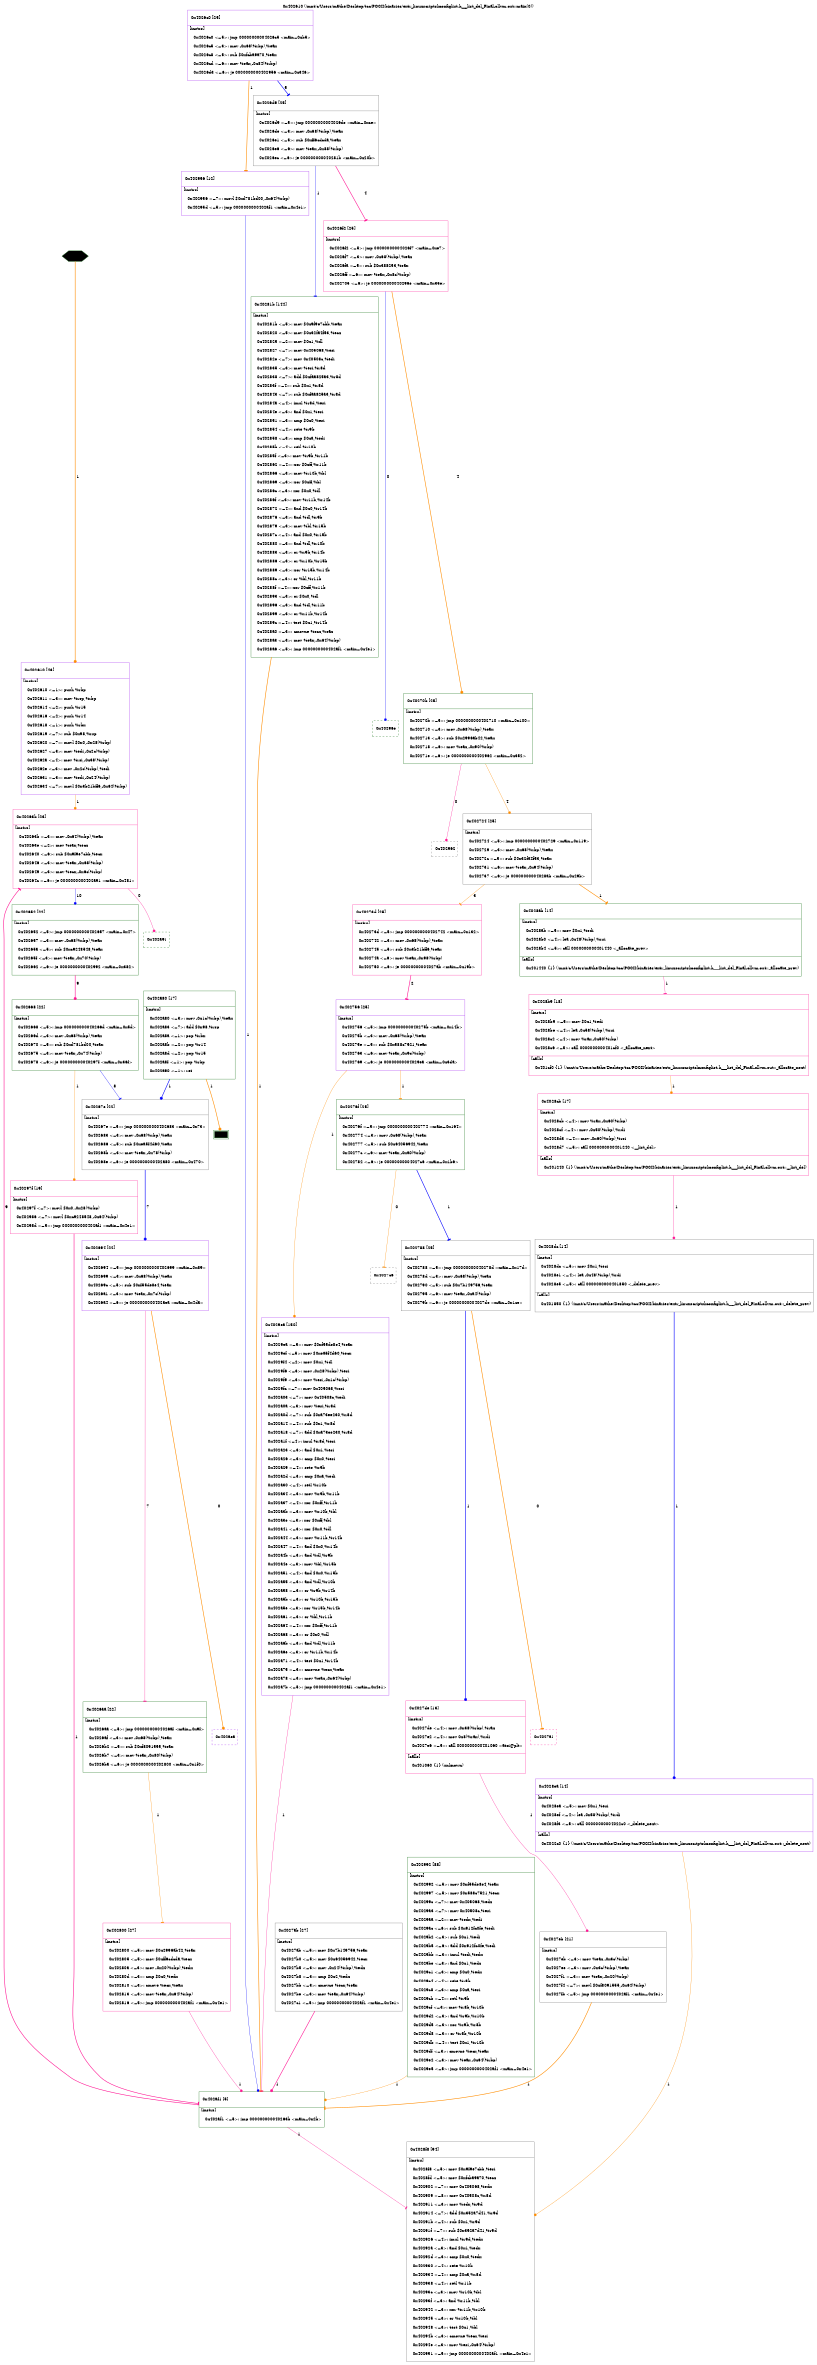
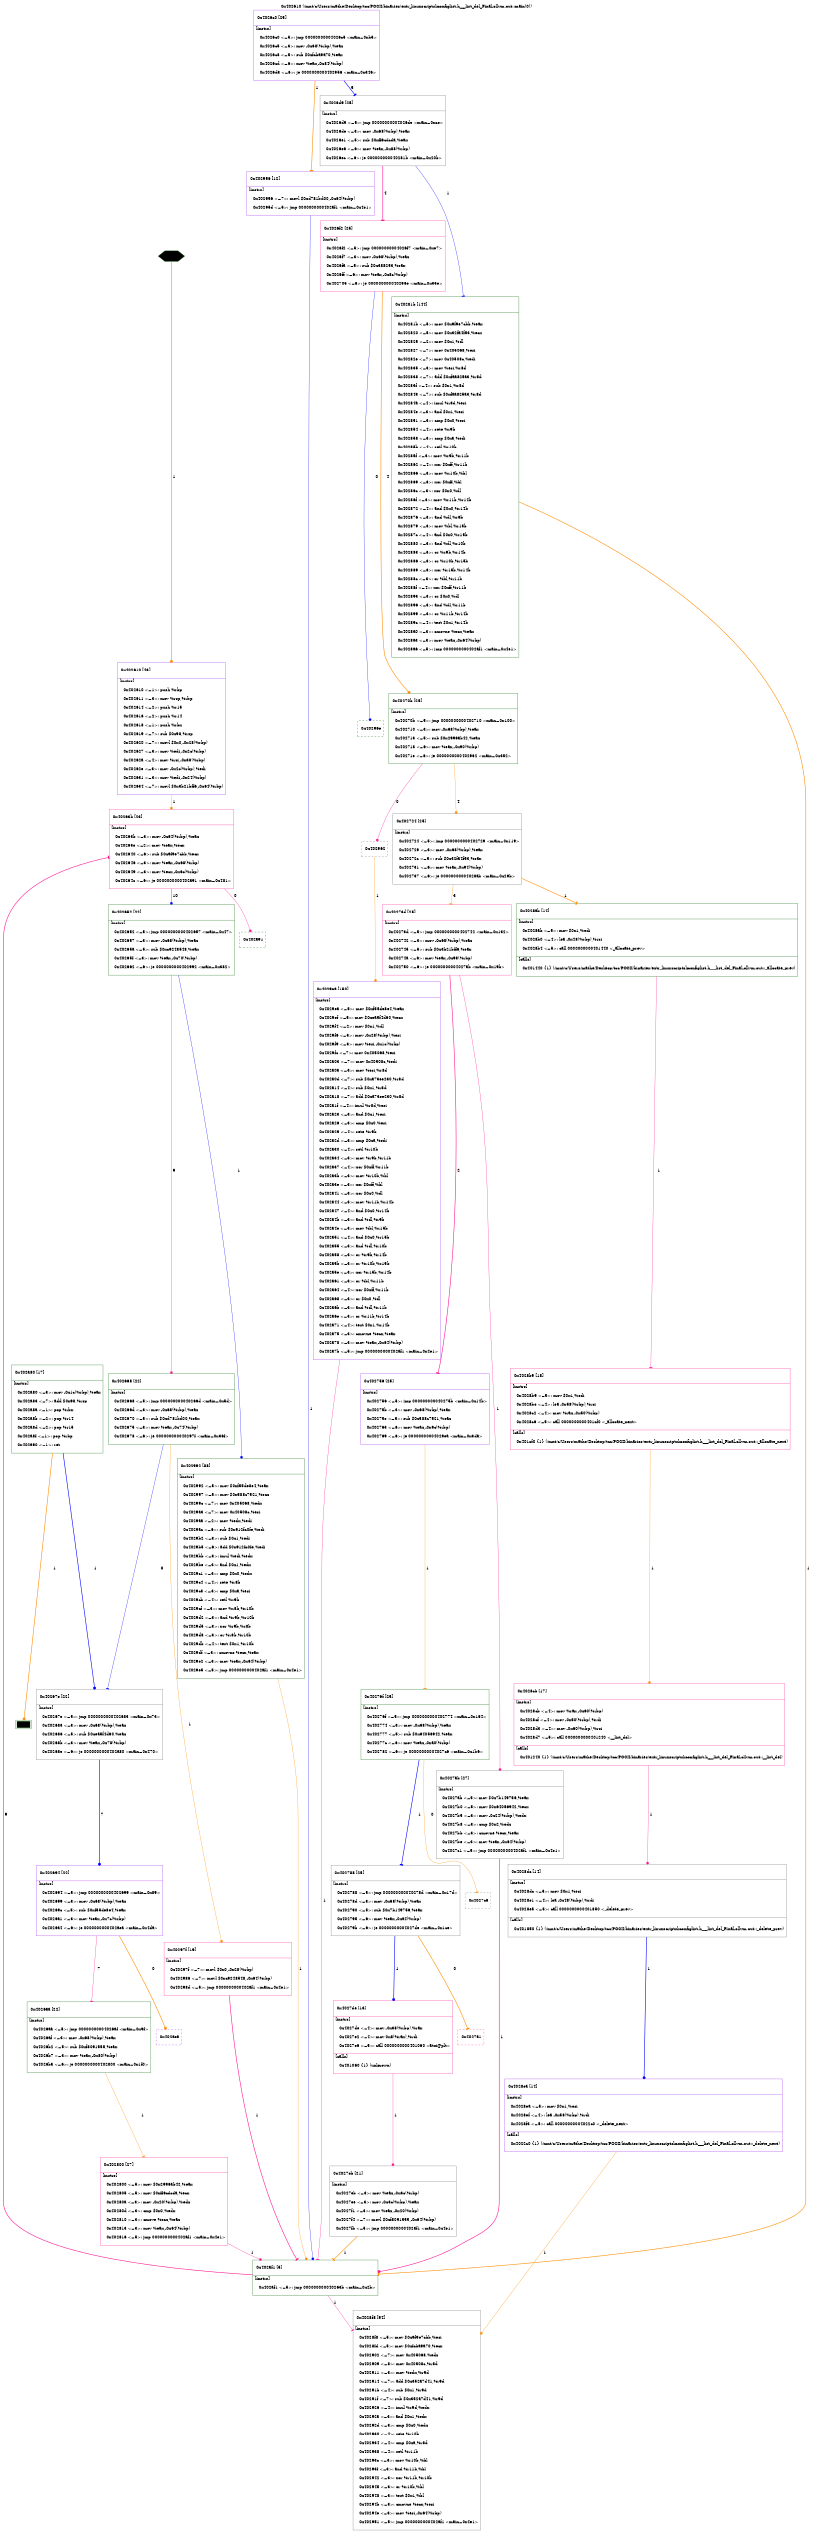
edge "0x402652 [22]" -> "0x402668 [22]": style bold -> solid
edge "0x402756 [25]" -> "0x4029ea [150]": now "0x402962" -> "0x4029ea [150]"
edge "0x402652 [22]" -> "0x402992 [88]": added, label "1"
edge "0x40273d [25]" -> "0x4027ab [27]": added, label "1"
